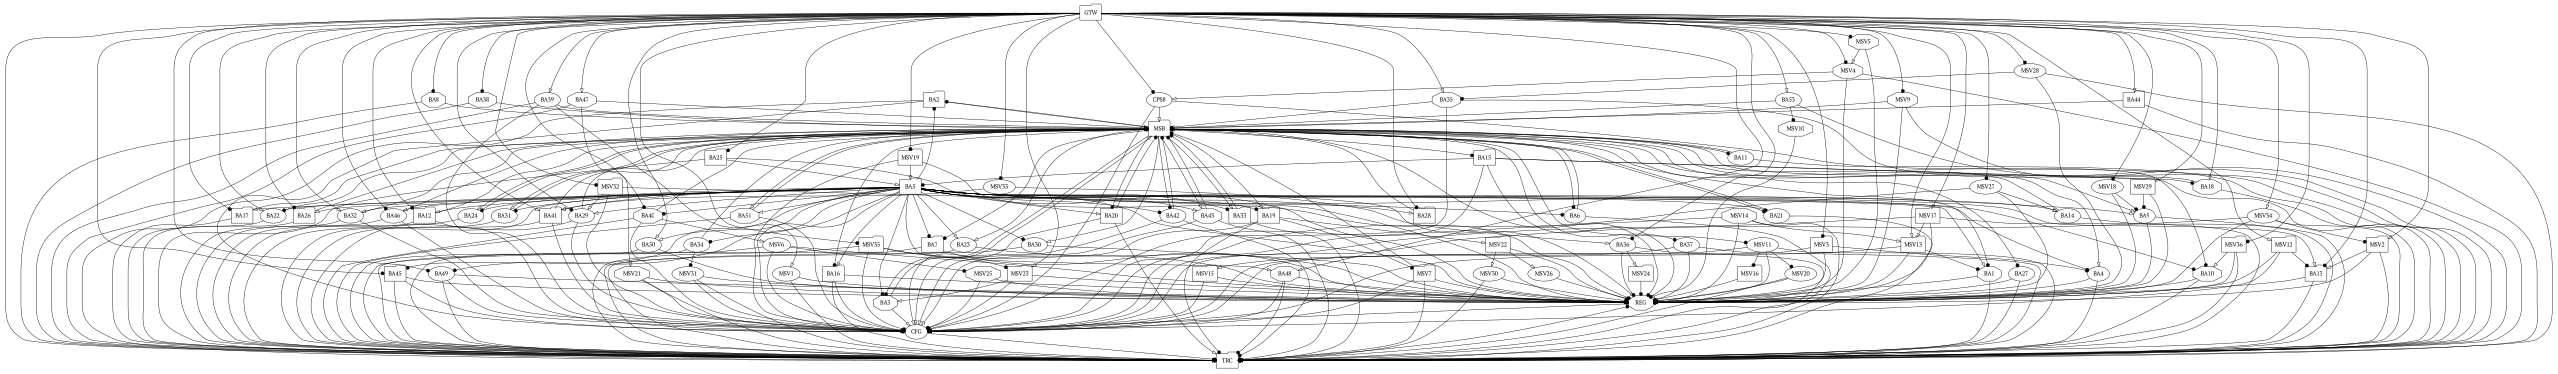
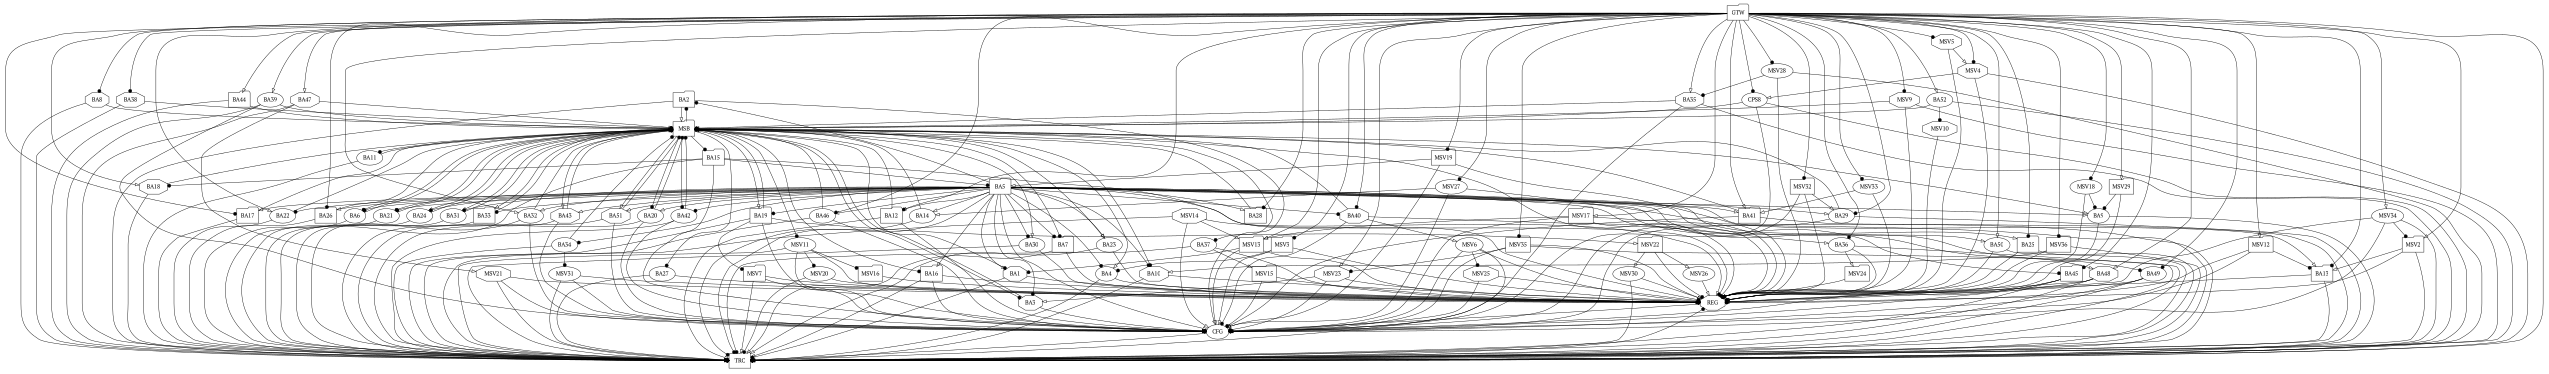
node "BA53": label "BA53" -> "BA52"
edge "BA25" -> "BA5": reversed
edge "MSV7" -> "MSB": now "BA19" -> "MSB"
node "BA20": shape folder -> ellipse
node "MSV1": removed
node "MSV23": shape folder -> octagon
